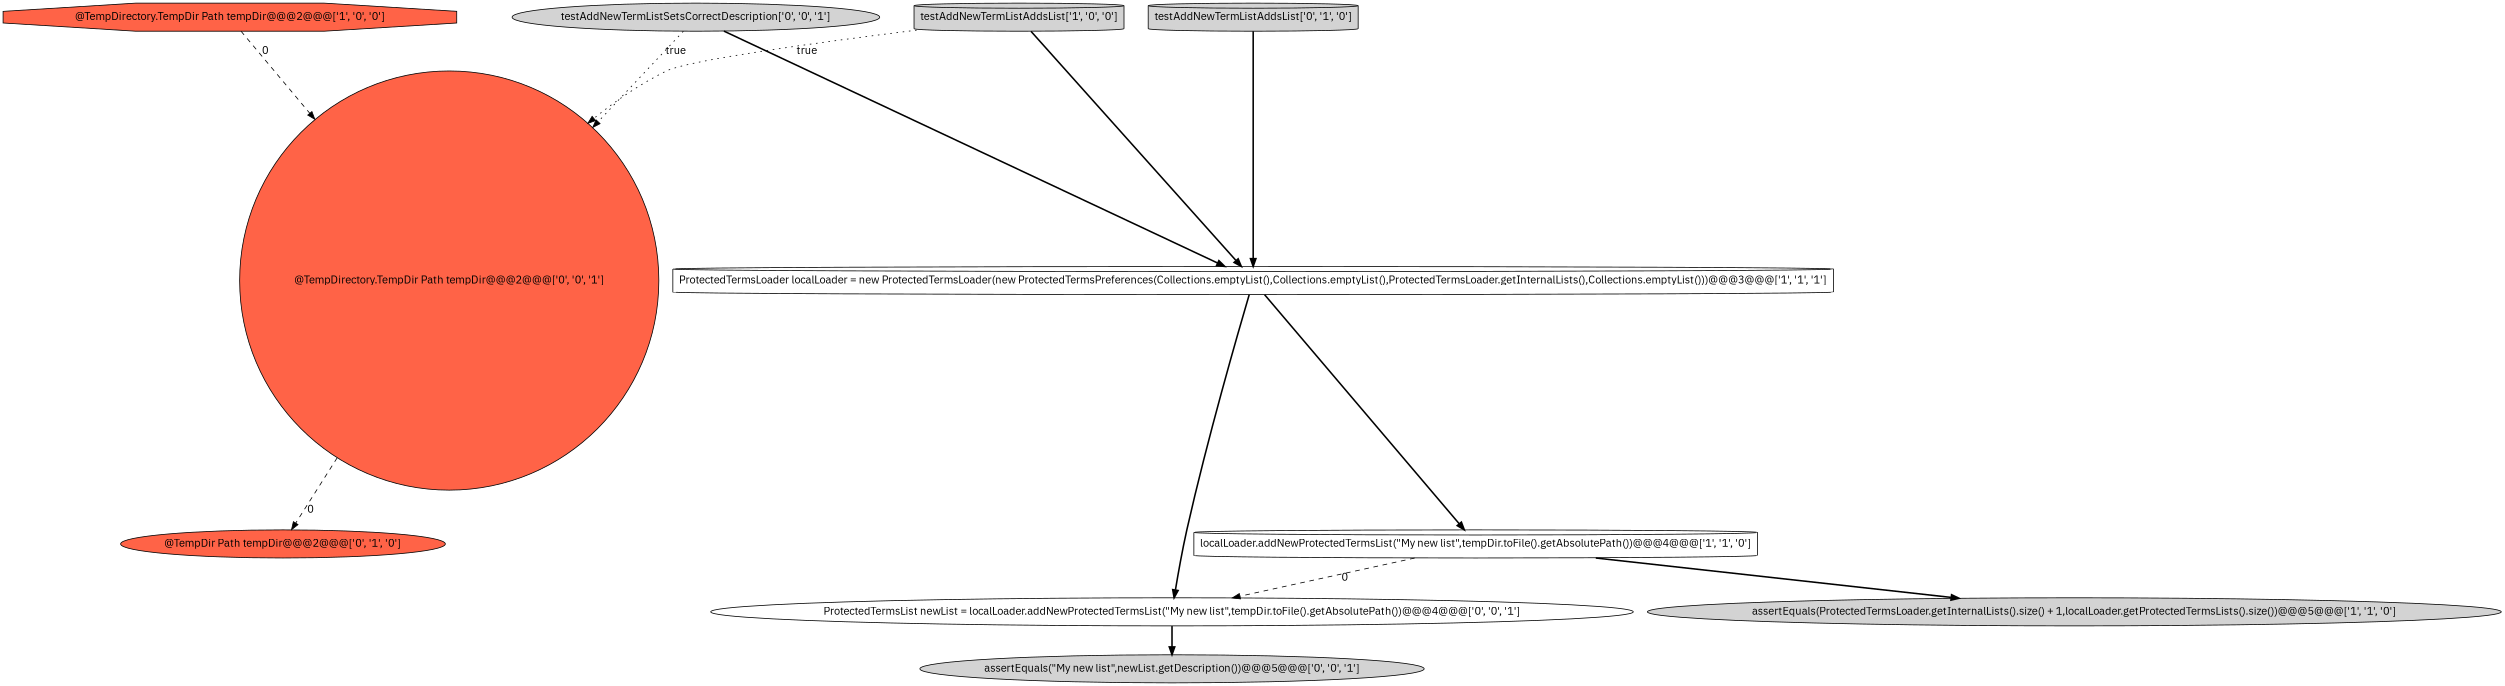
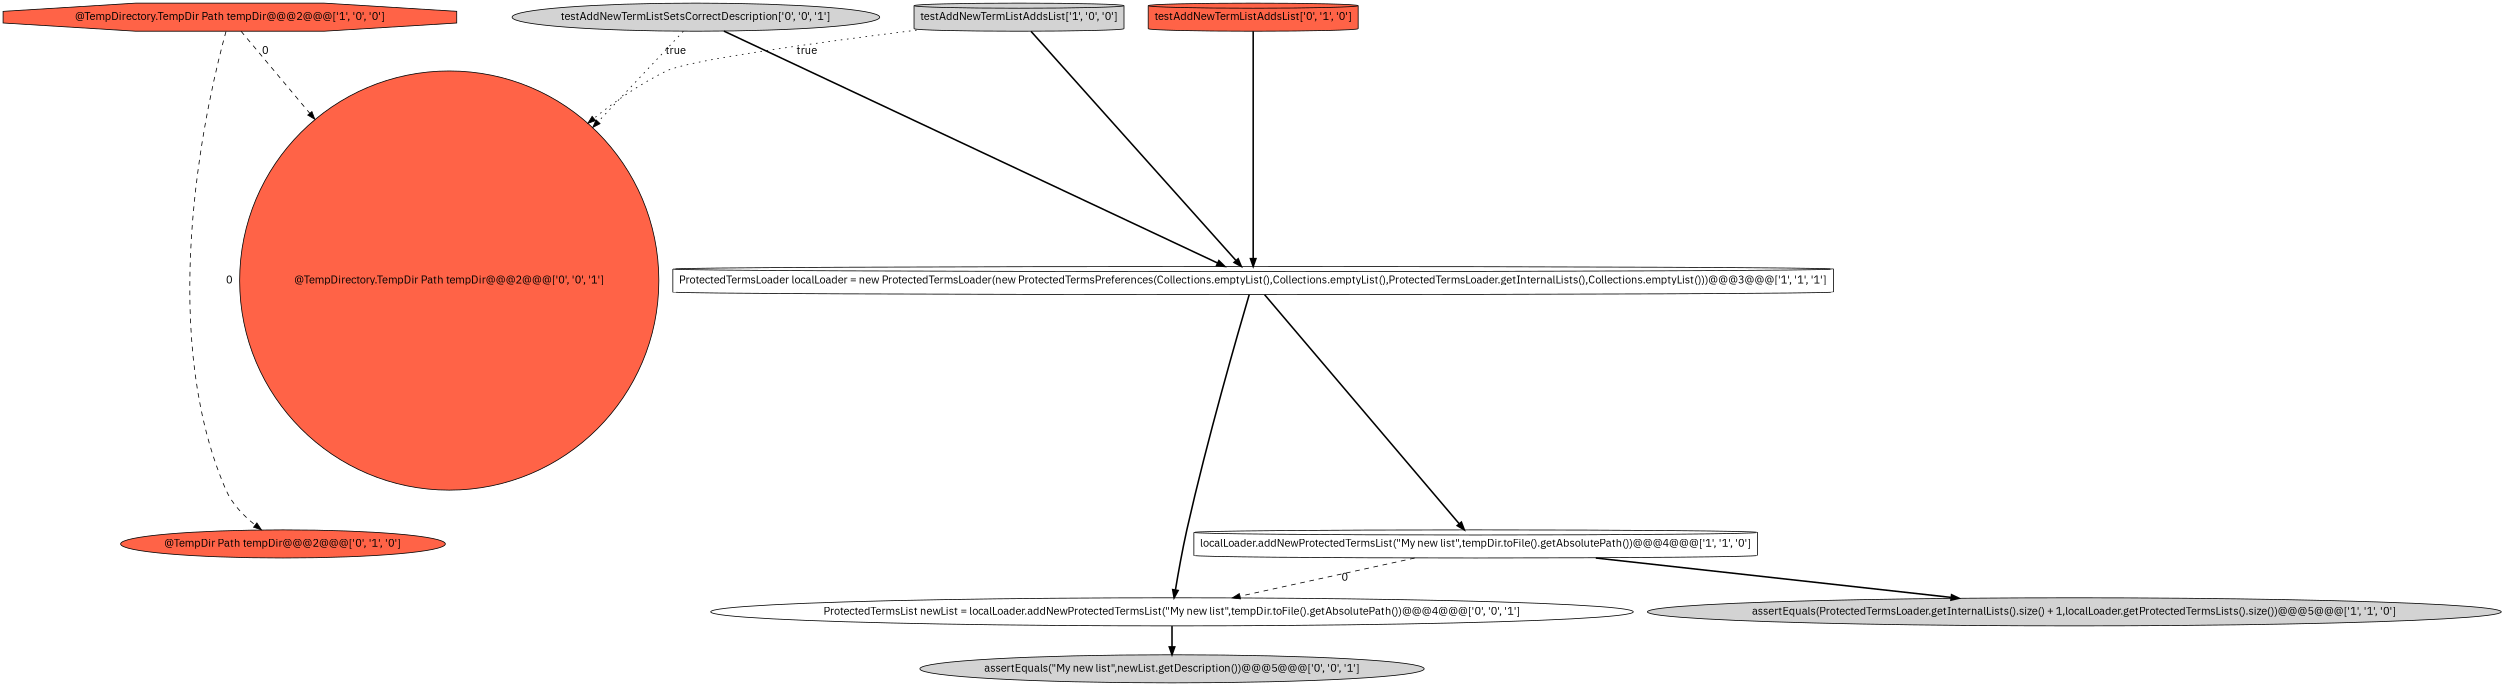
node "testAddNewTermListAddsList['0', '1', '0']": fillcolor lightgray -> tomato
edge "@TempDirectory.TempDir Path tempDir@@@2@@@['0', '0', '1']" -> "@TempDir Path tempDir@@@2@@@['0', '1', '0']": now "@TempDirectory.TempDir Path tempDir@@@2@@@['1', '0', '0']" -> "@TempDir Path tempDir@@@2@@@['0', '1', '0']"
